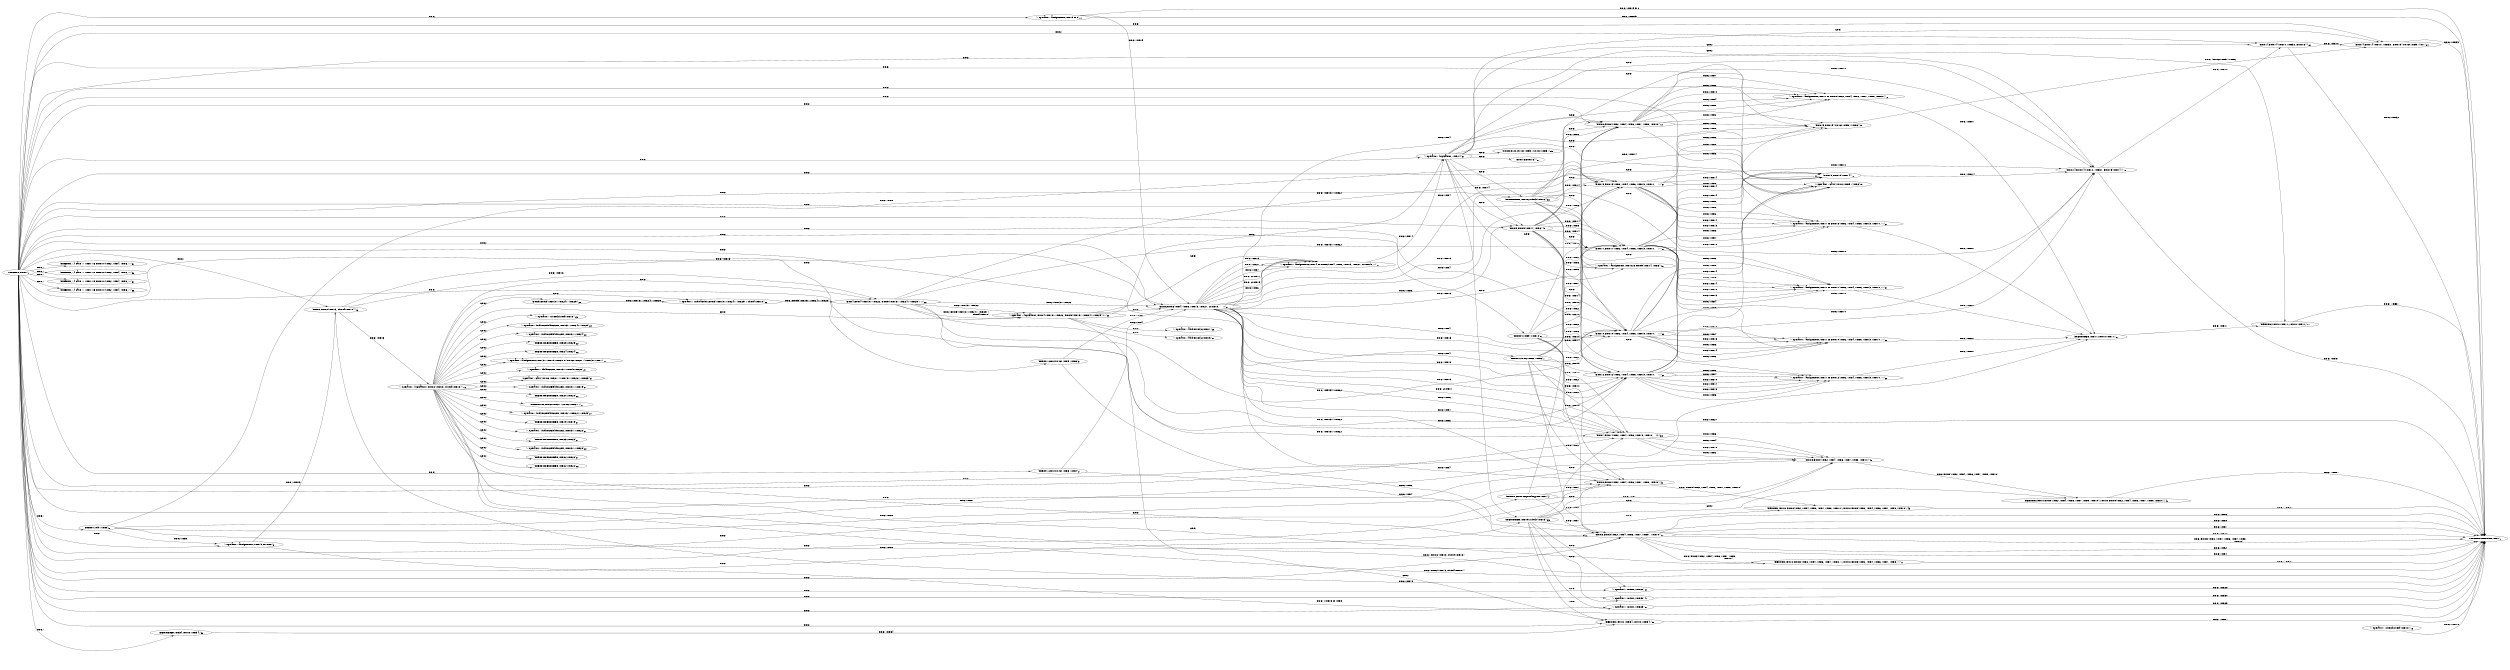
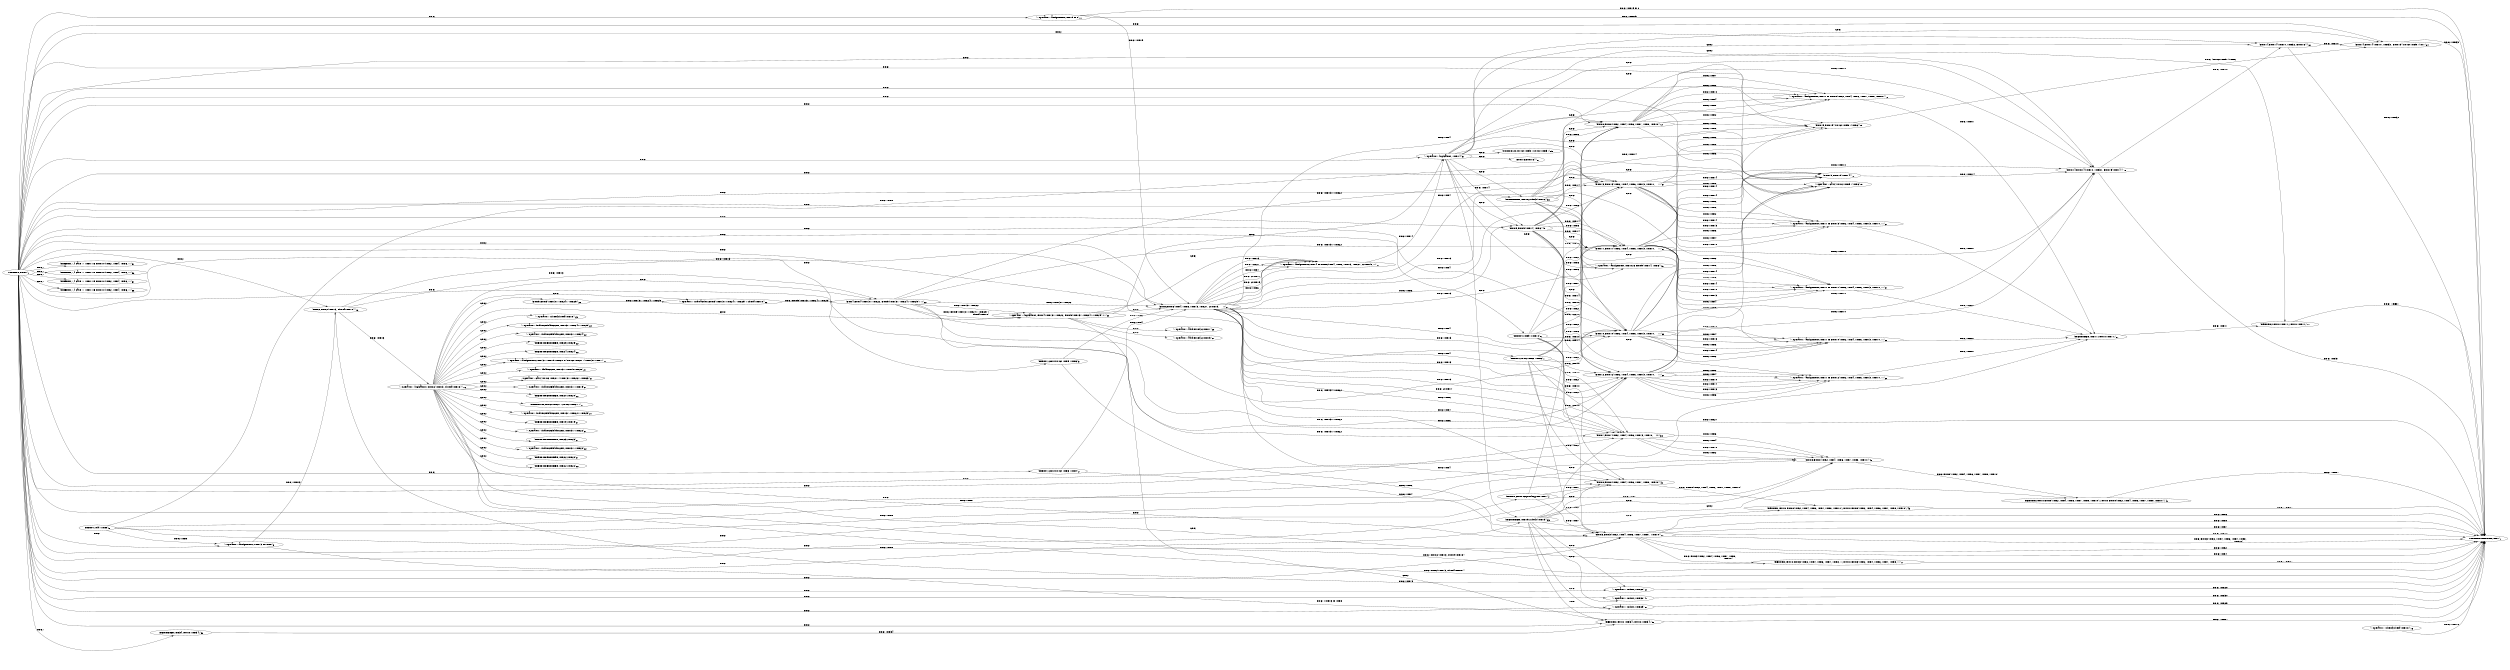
edge "(METHOD,FUN1)" -> "(PARAM,void *VAR8)": removed, label "DDG:"
